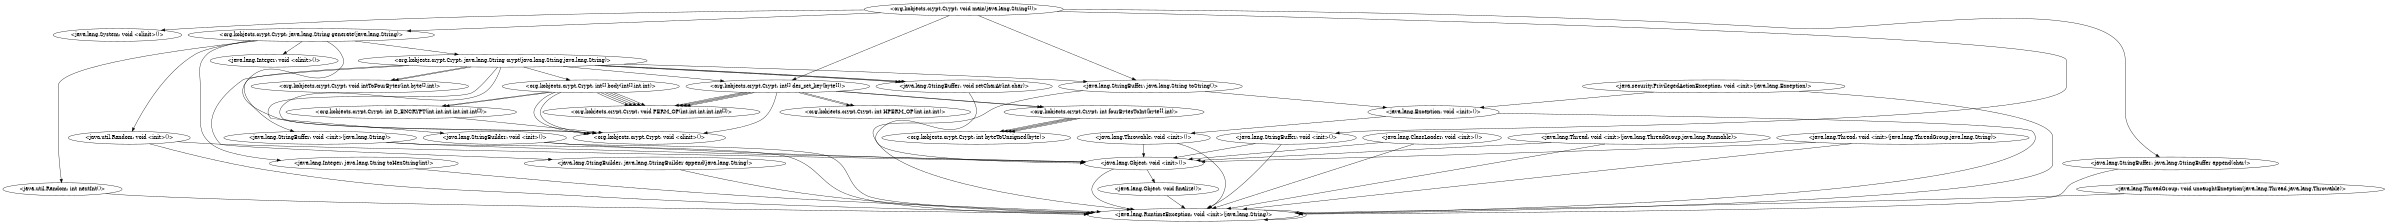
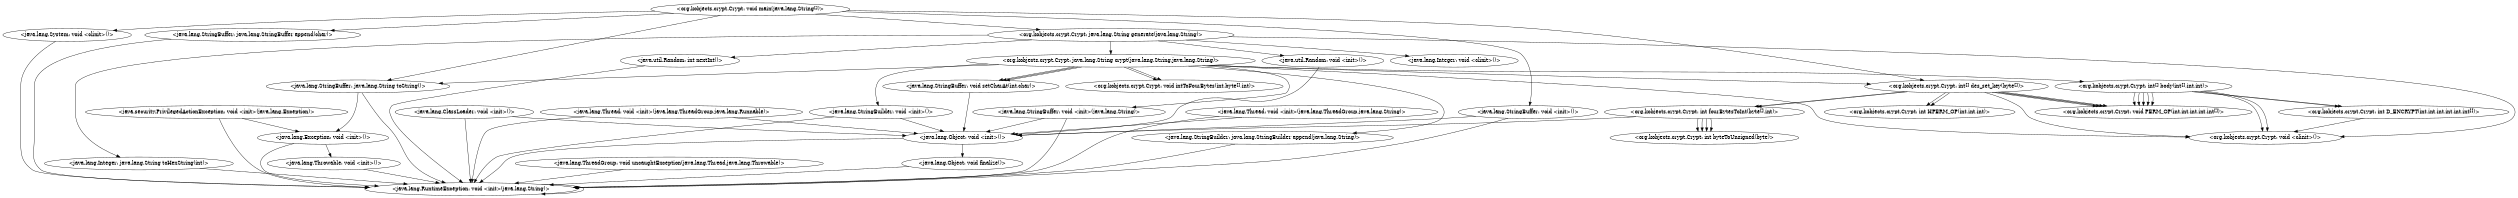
edge "<java.lang.Throwable: void <init>()>" -> "<java.lang.Object: void <init>()>": now "<org.kobjects.crypt.Crypt: int fourBytesToInt(byte[],int)>" -> "<java.lang.Object: void <init>()>"
edge "<java.util.Random: void <init>()>" -> "<java.lang.RuntimeException: void <init>(java.lang.String)>": now "<java.lang.System: void <clinit>()>" -> "<java.lang.RuntimeException: void <init>(java.lang.String)>"
